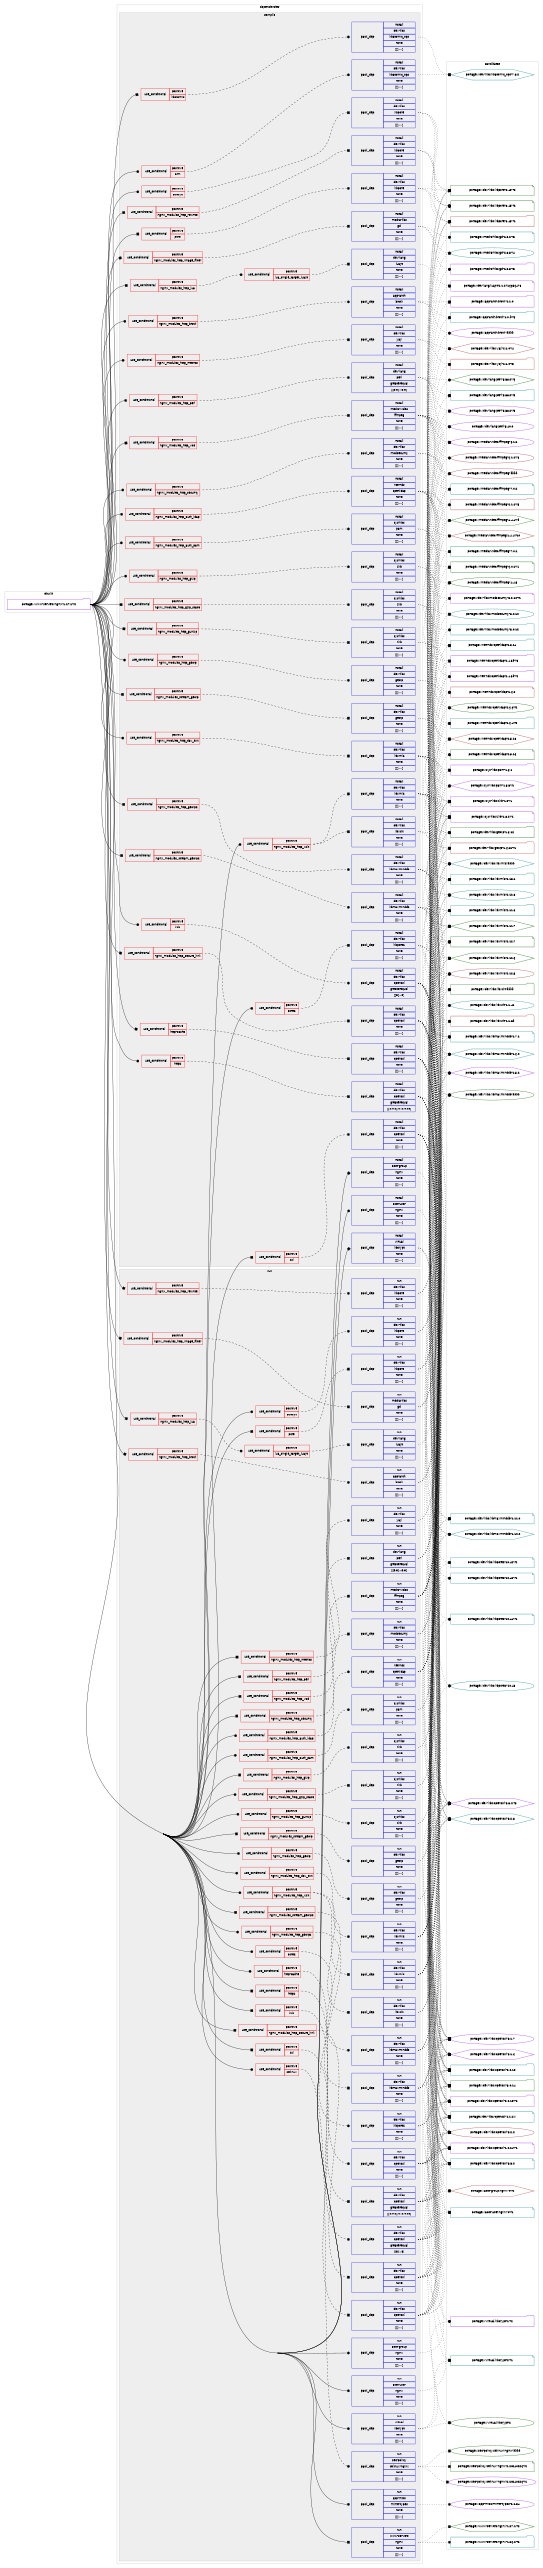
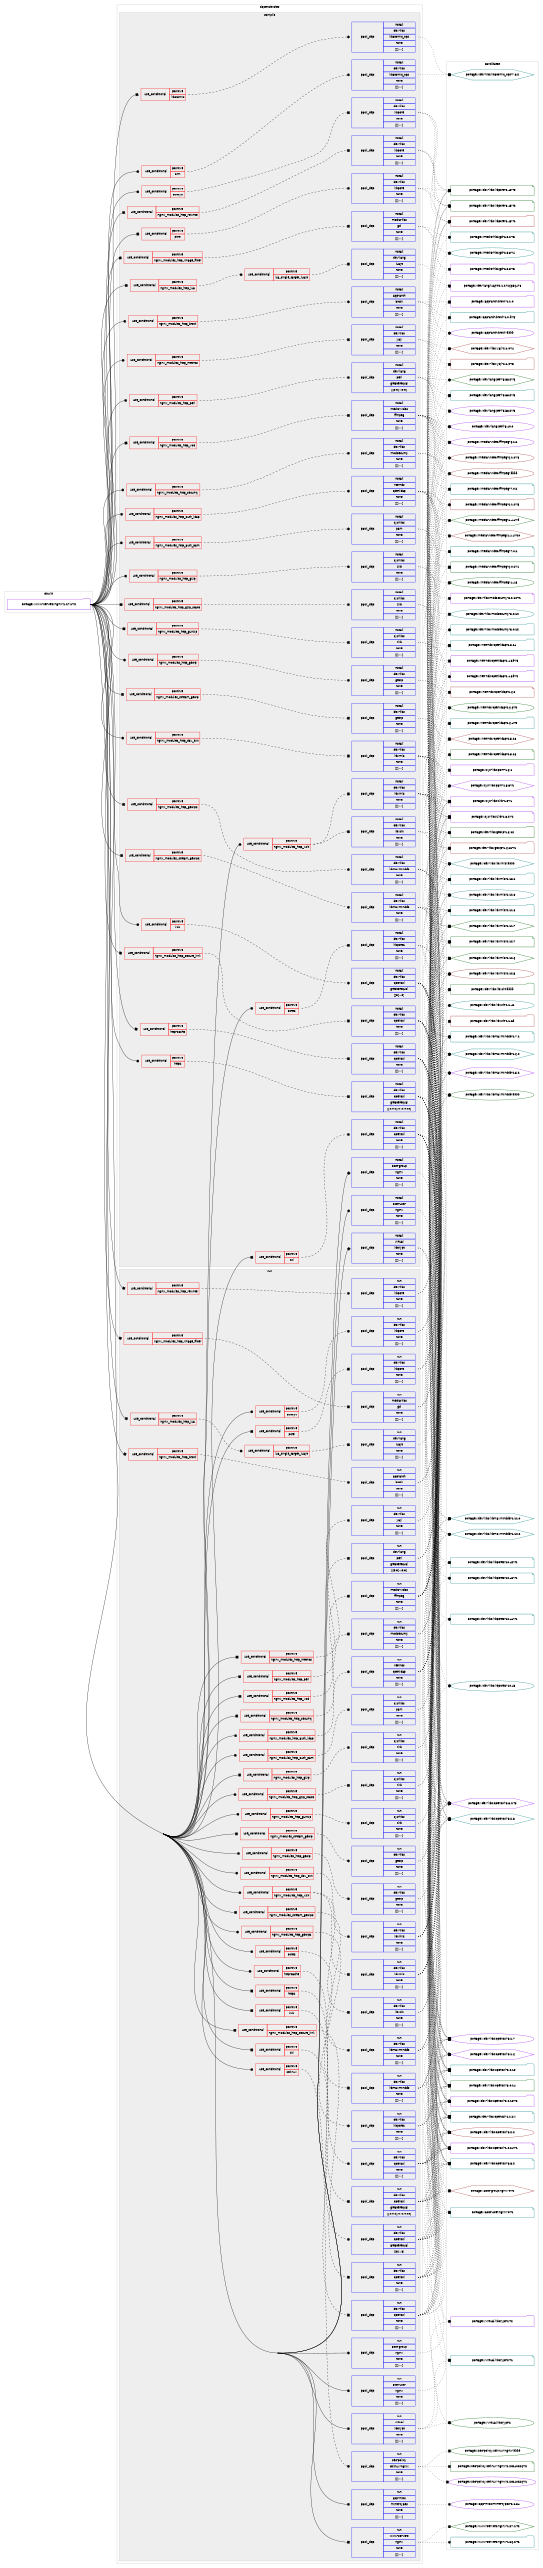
node "portage://dev-libs/libmaxminddb-1.11.0": shape note -> hexagon
